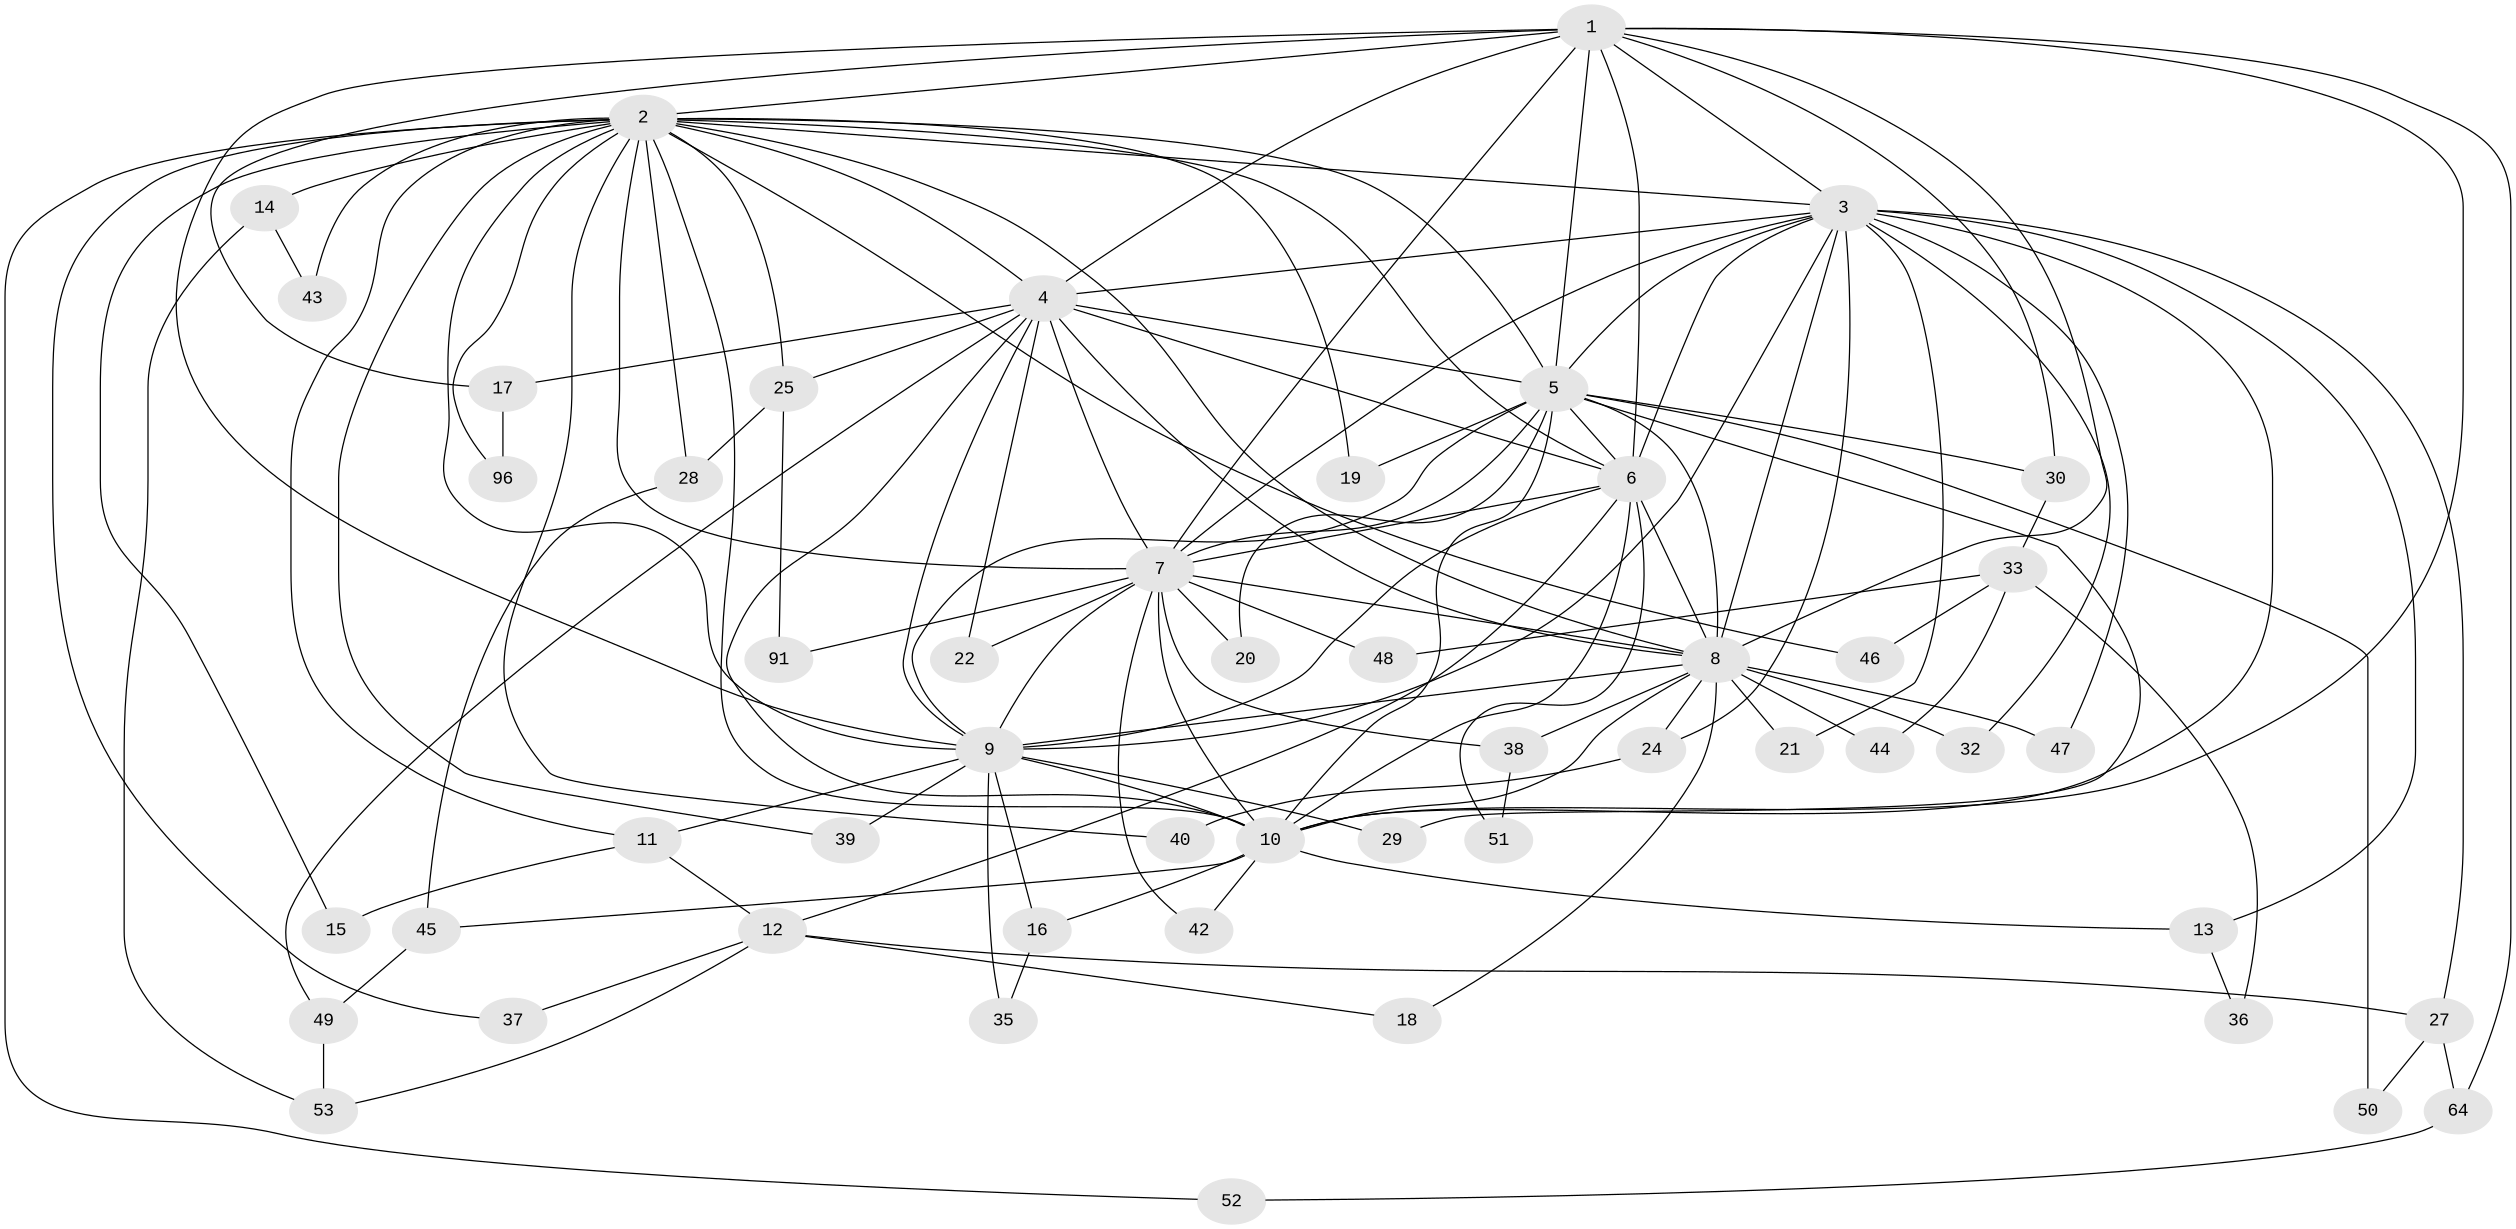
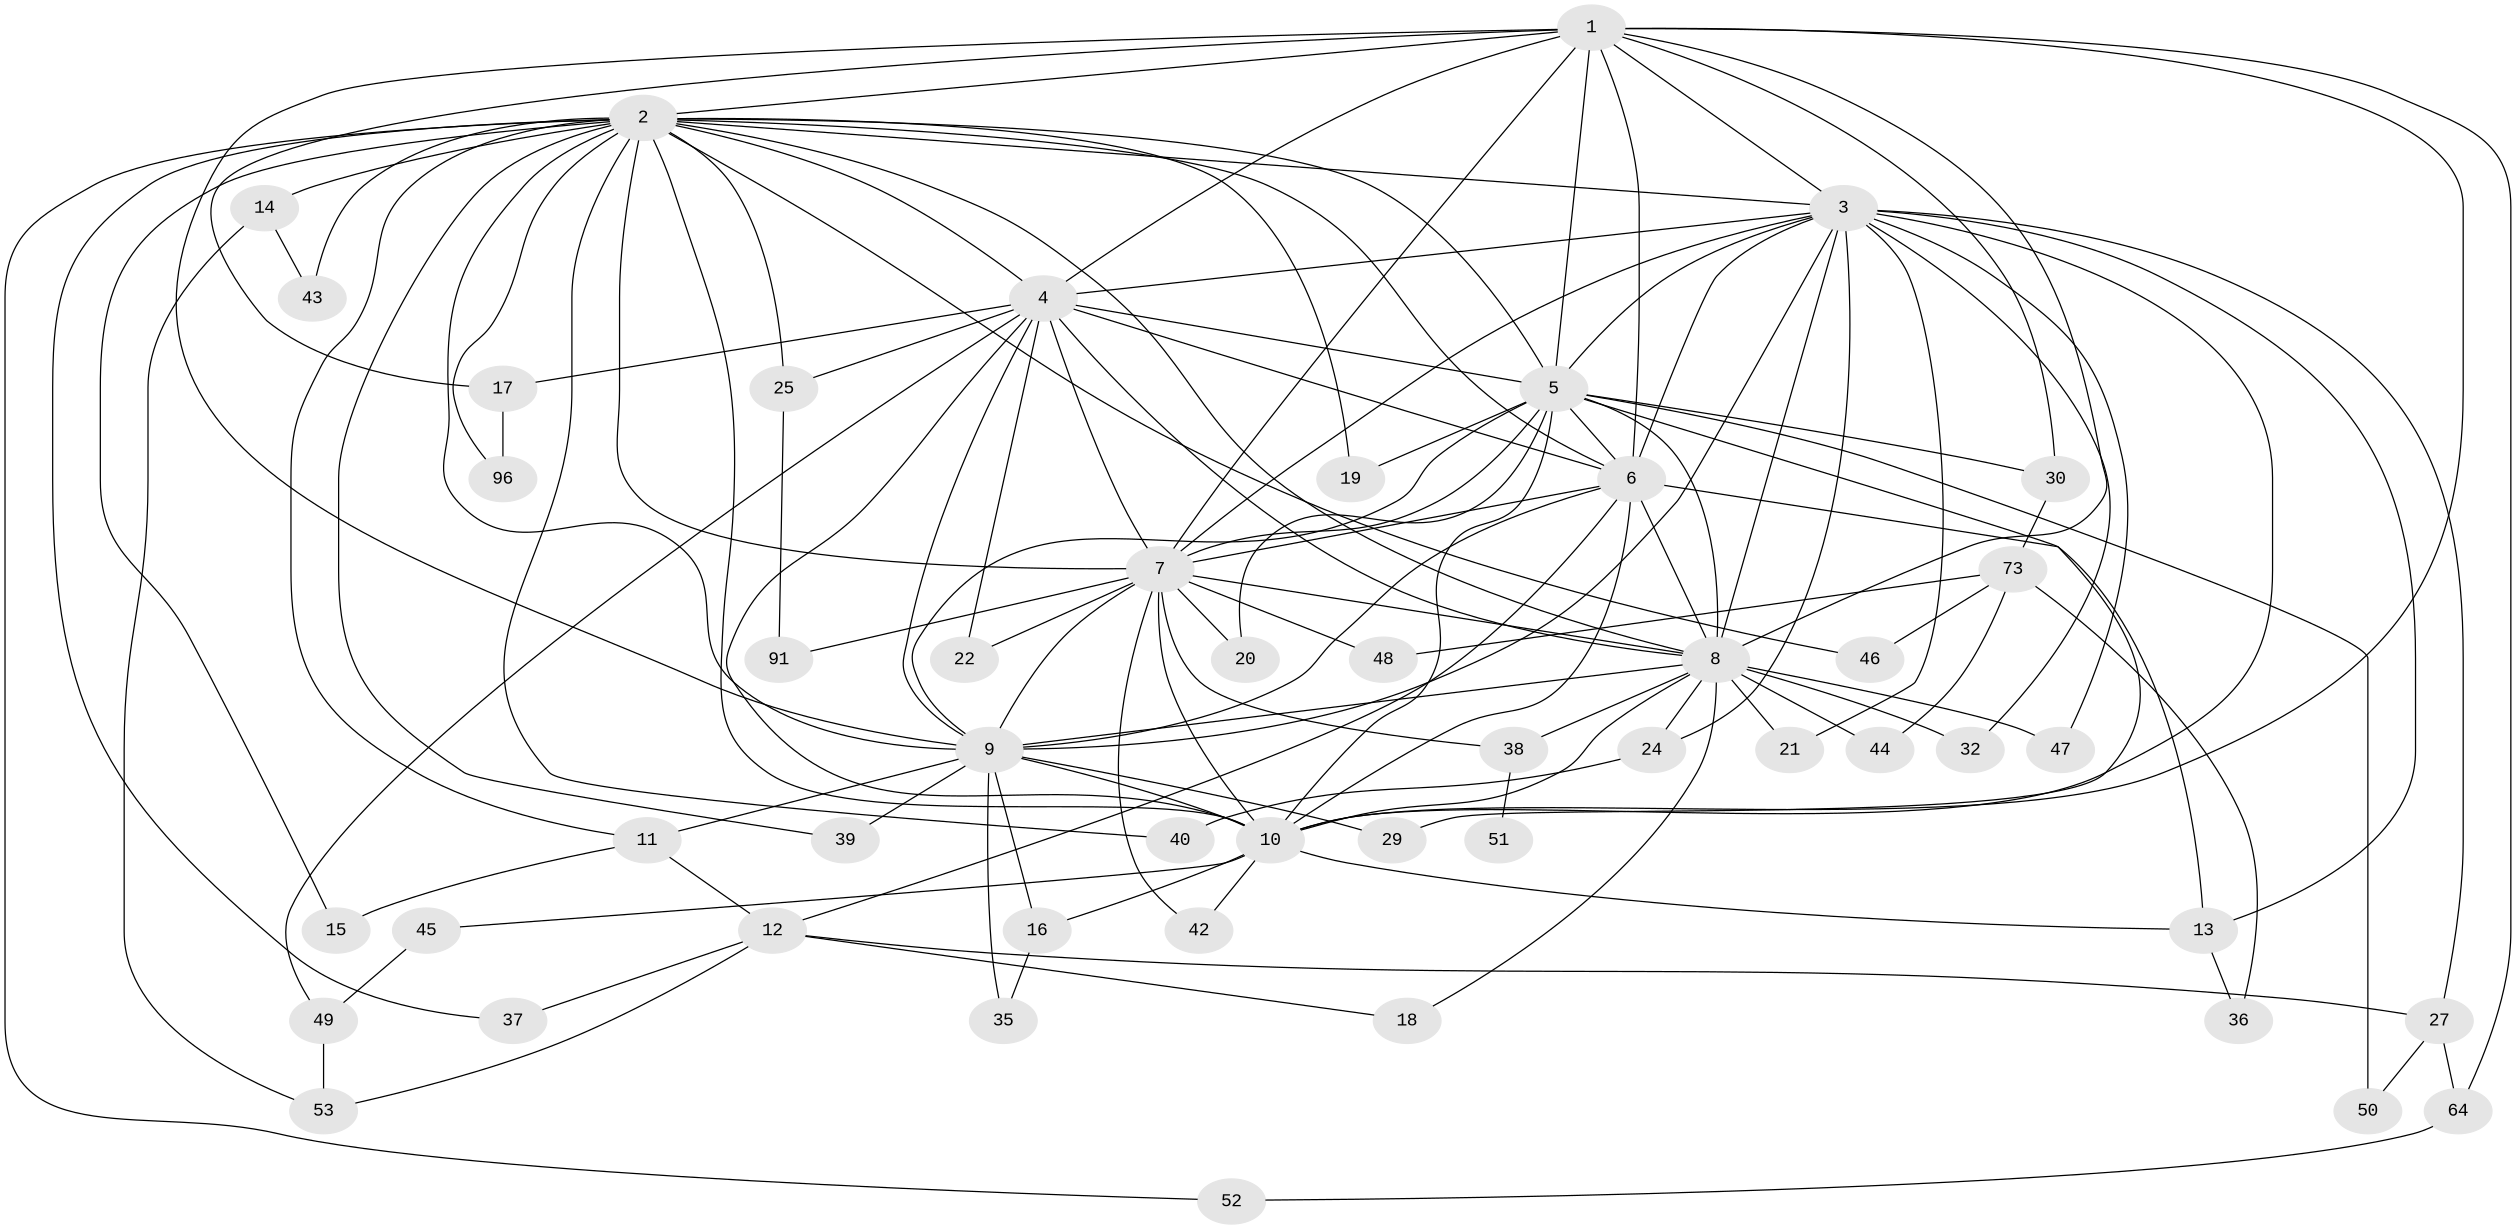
node "28": removed
node "33": label "33" -> "73"
edge "6" -- "51": now "6" -- "13"
